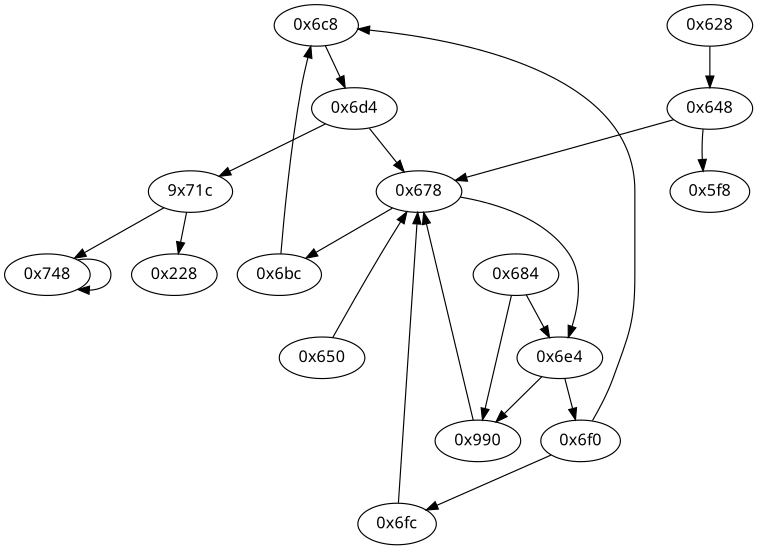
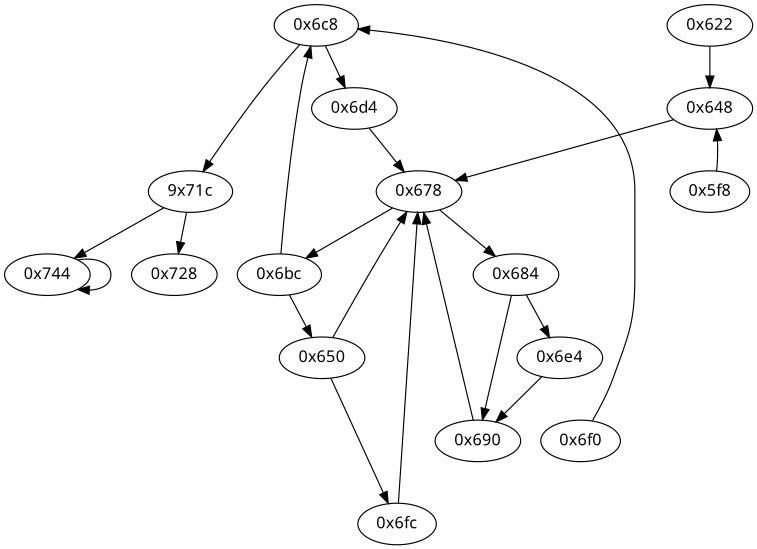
node "0x628": label "0x628" -> "0x622"
edge "0x648" -> "0x5f8": reversed
edge "0x6d4" -> "9x71c": now "0x6c8" -> "9x71c"
edge "0x678" -> "0x6e4": now "0x678" -> "0x684"
node "0x748": label "0x748" -> "0x744"
node "0x228": label "0x228" -> "0x728"
edge "0x6bc" -> "0x650": added
edge "0x6e4" -> "0x6f0": removed
node "0x990": label "0x990" -> "0x690"
edge "0x6f0" -> "0x6fc": now "0x650" -> "0x6fc"
